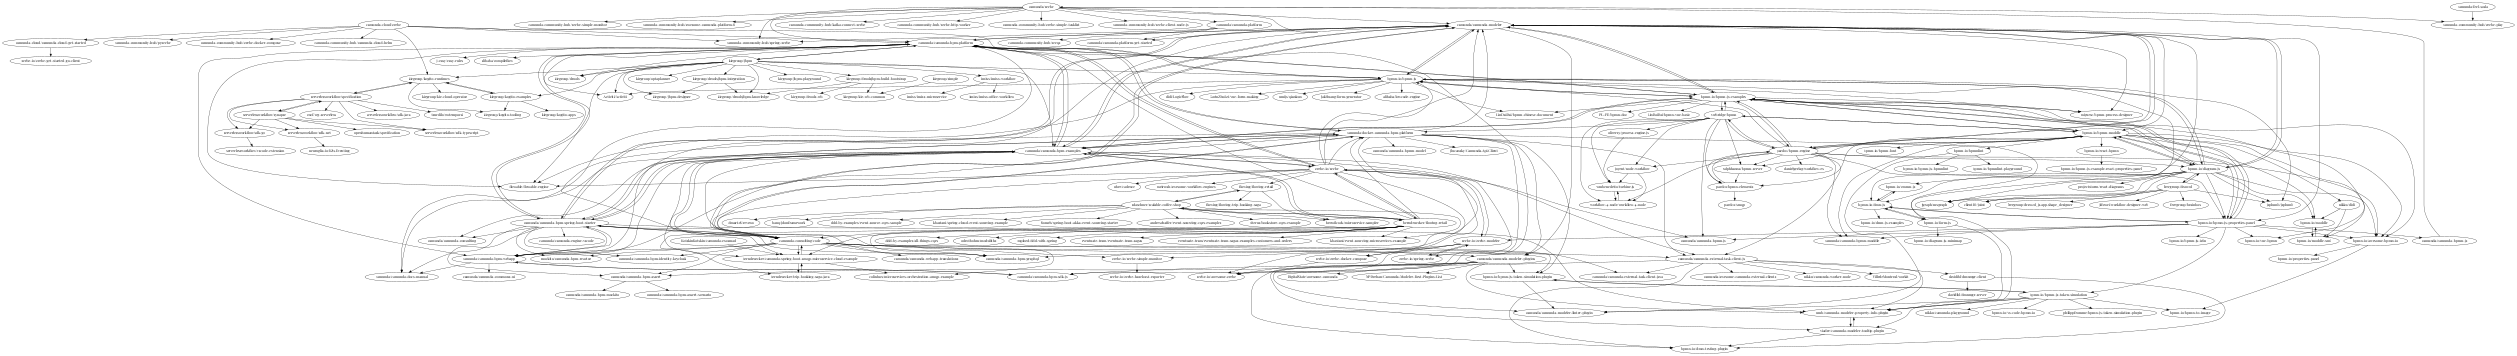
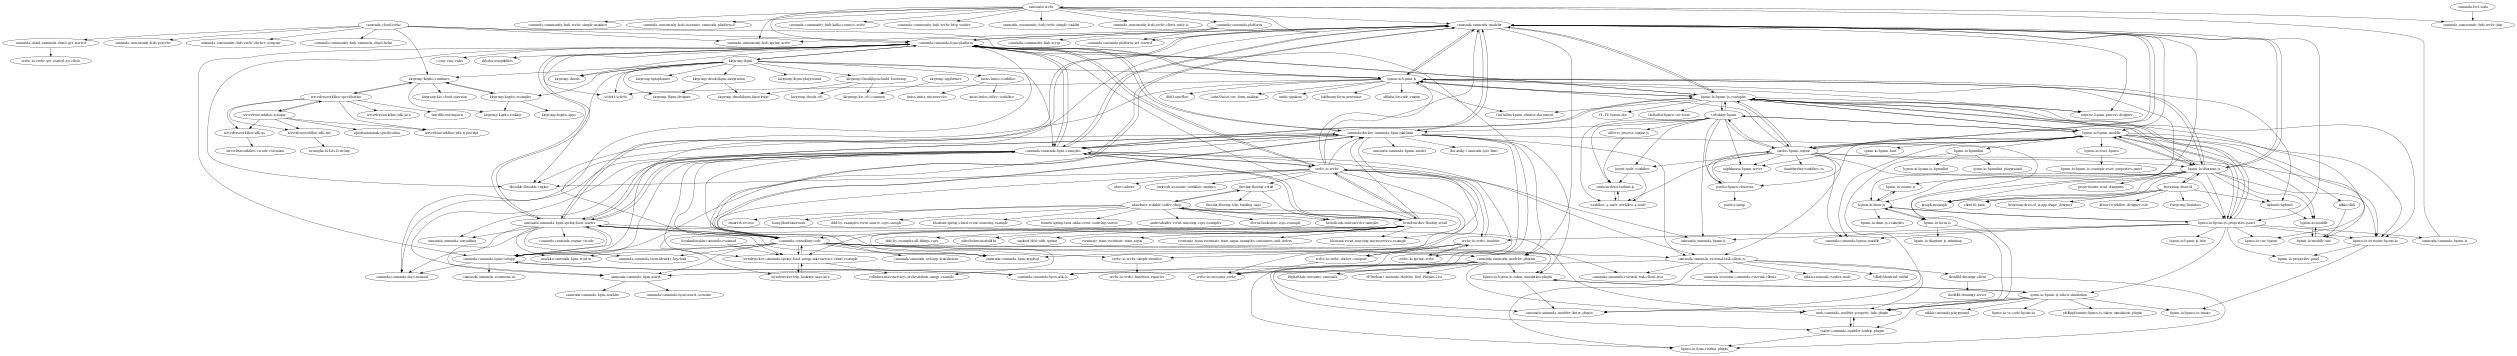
edge "kiegroup/jbpm" -> "kiegroup/droolsjbpm-knowledge": removed
node "kiegroup/simple": label "kiegroup/simple" -> "kiegroup/appformer"
edge "camunda/camunda-modeler" -> "camunda/docker-camunda-bpm-platform": added
node "cncf/wg-serverless": removed
edge "camunda/camunda-bpm-examples" -> "camunda-consulting/code": now "camunda/camunda-bpm-examples" -> "camunda/camunda-bpm-assert"
edge "ralphhanna/bpmn-server" -> "paed01/bpmn-elements": reversed
edge "nikku/didi" -> "bpmn-io/moddle": now "jsplumb/jsplumb" -> "bpmn-io/moddle"
edge "bpmn-io/bpmn-js-properties-panel" -> "bpmn-io/properties-panel": added
